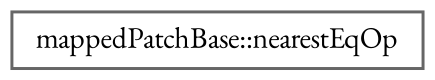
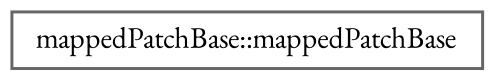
node "mappedPatchBase::nearestEqOp": label "mappedPatchBase::nearestEqOp" -> "mappedPatchBase::mappedPatchBase"
